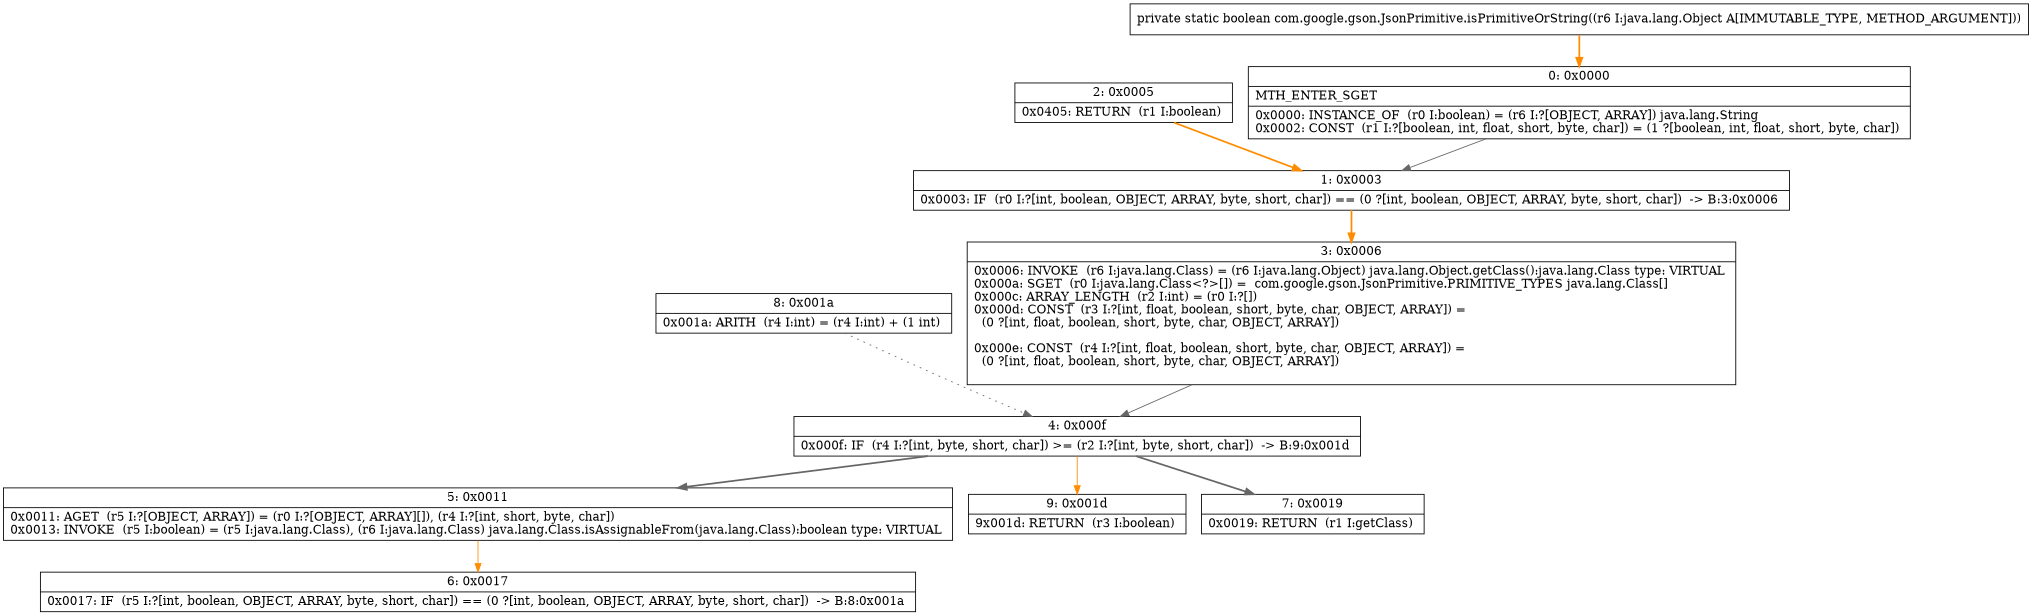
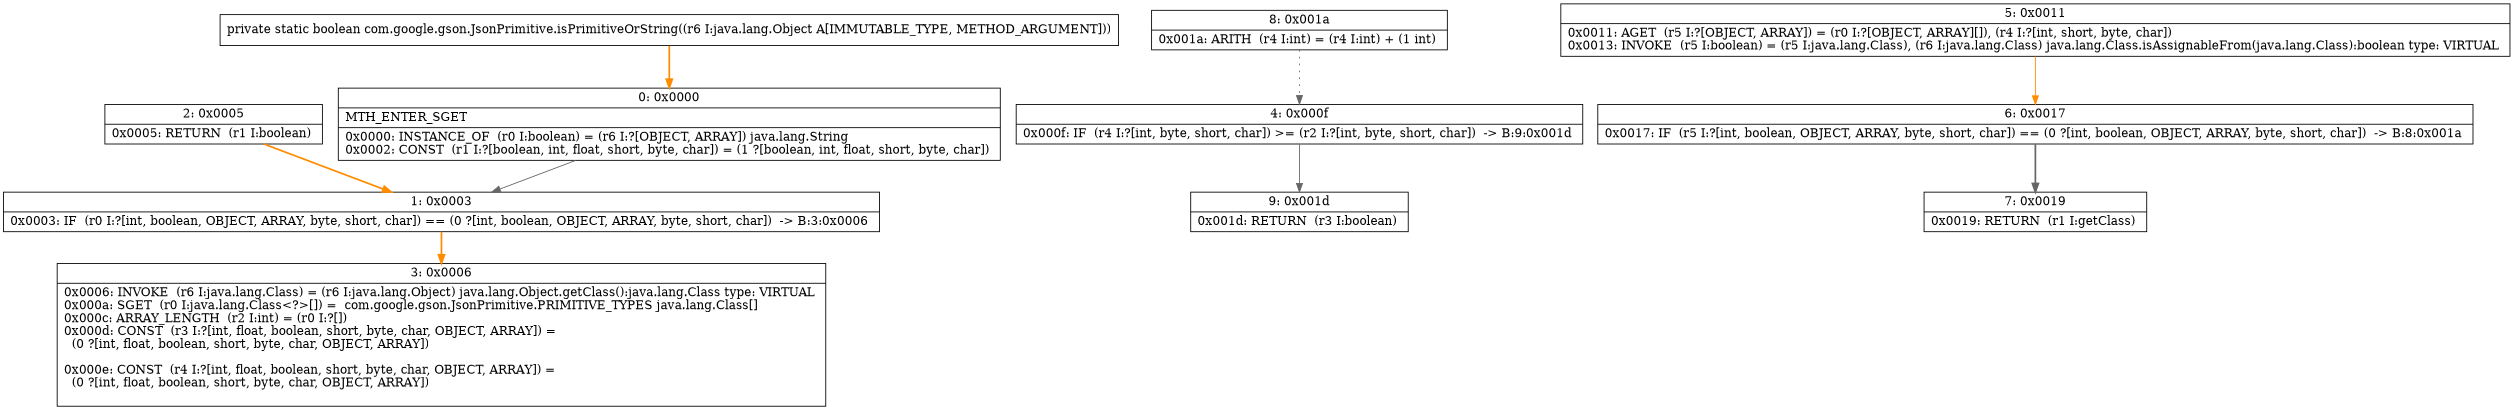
node "2: 0x0005": text "0x0405: RETURN  (r1 I:boolean)" -> "0x0005: RETURN  (r1 I:boolean)"
edge "3: 0x0006" -> "4: 0x000f": removed
edge "4: 0x000f" -> "5: 0x0011": removed
edge "4: 0x000f" -> "9: 0x001d": color darkorange -> gray40
edge "4: 0x000f" -> "7: 0x0019": now "6: 0x0017" -> "7: 0x0019"
node "9: 0x001d": text "9x001d: RETURN  (r3 I:boolean)" -> "0x001d: RETURN  (r3 I:boolean)"
